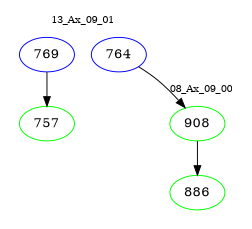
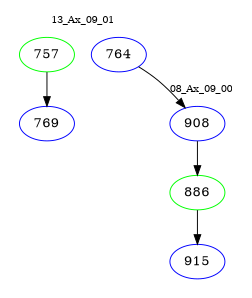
edge "769" -> "757": reversed
node "908": color green -> blue
node "915": added
